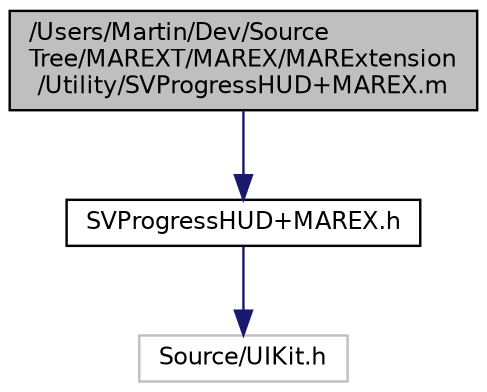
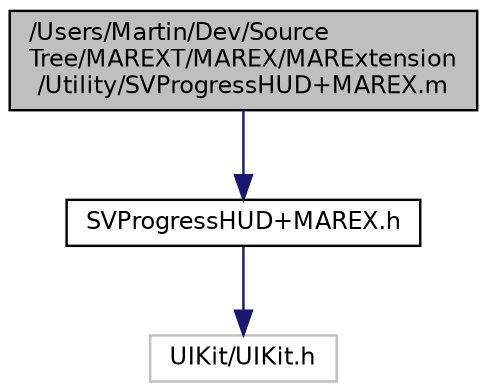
node "Source/UIKit.h": label "Source/UIKit.h" -> "UIKit/UIKit.h"
